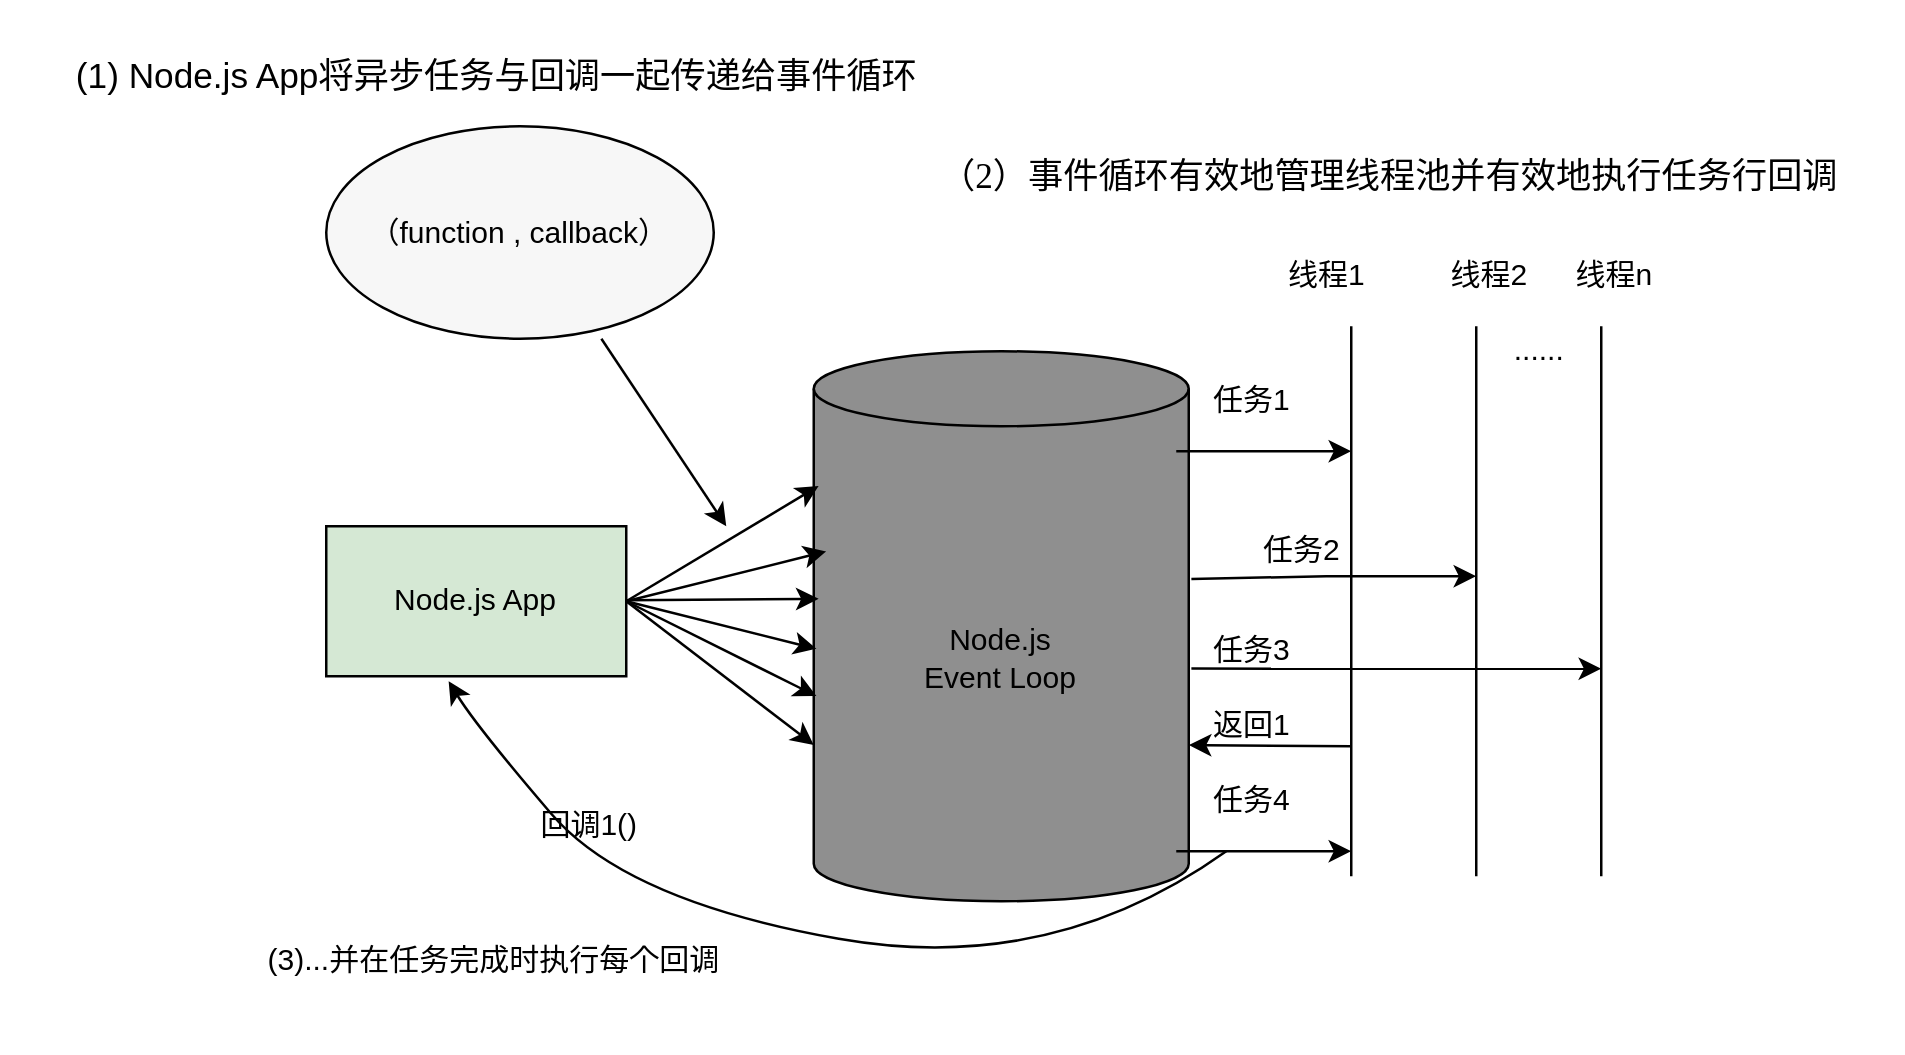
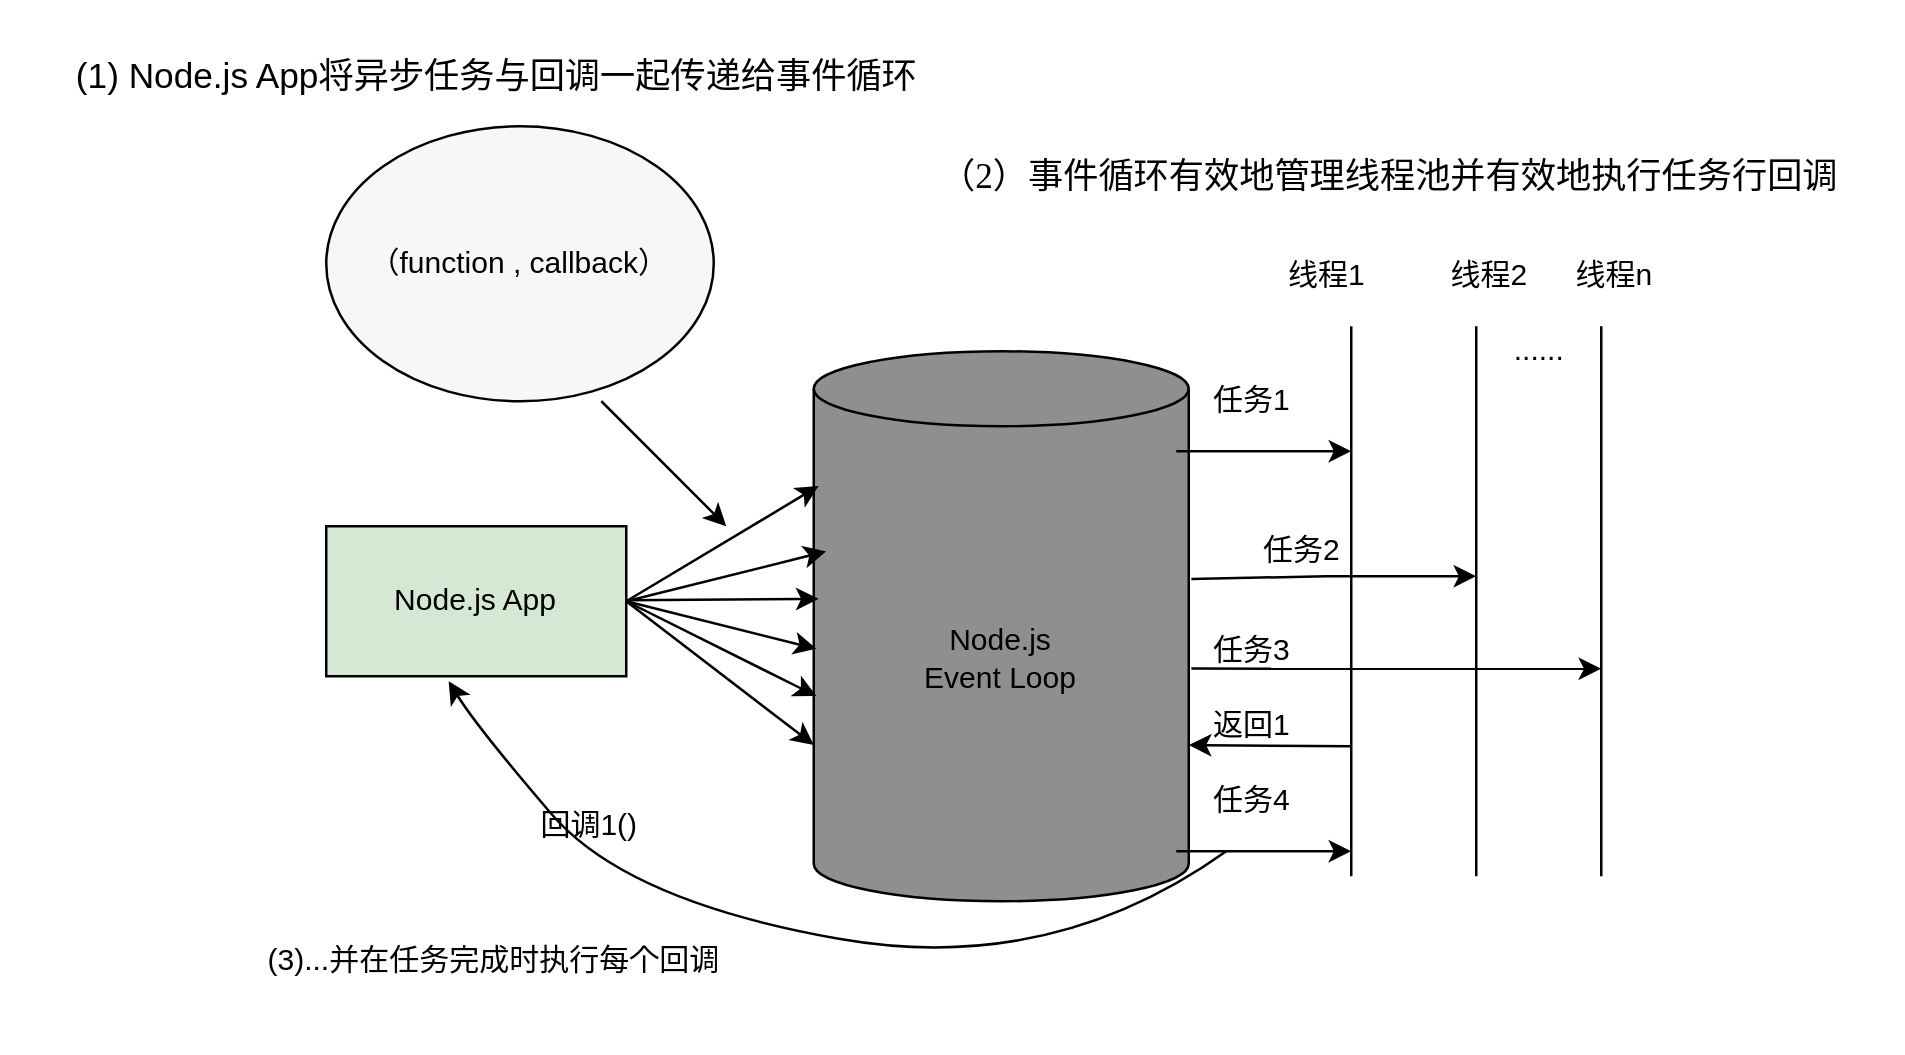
node "（function , callback）": size 388x213 -> 388x275
